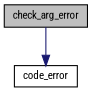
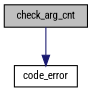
node "check_arg_error": label "check_arg_error" -> "check_arg_cnt"
